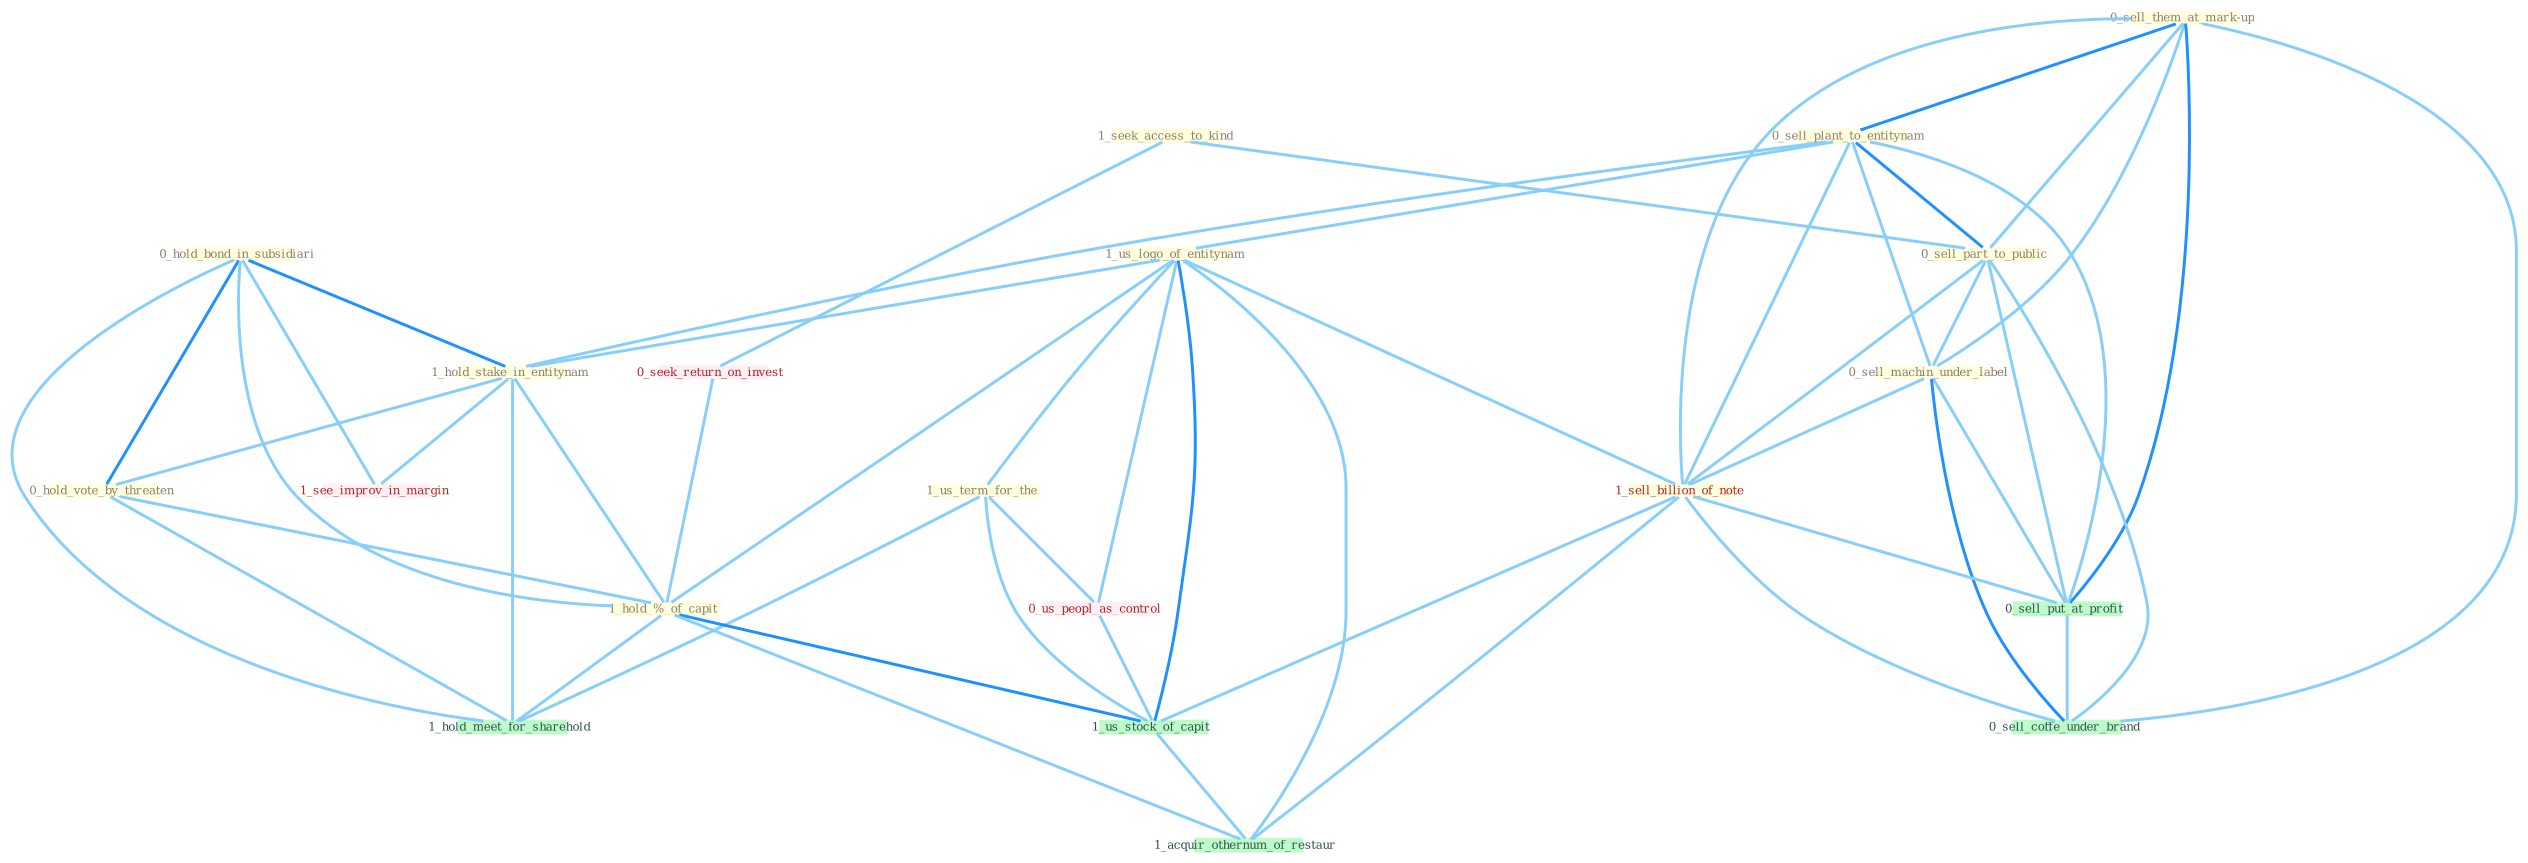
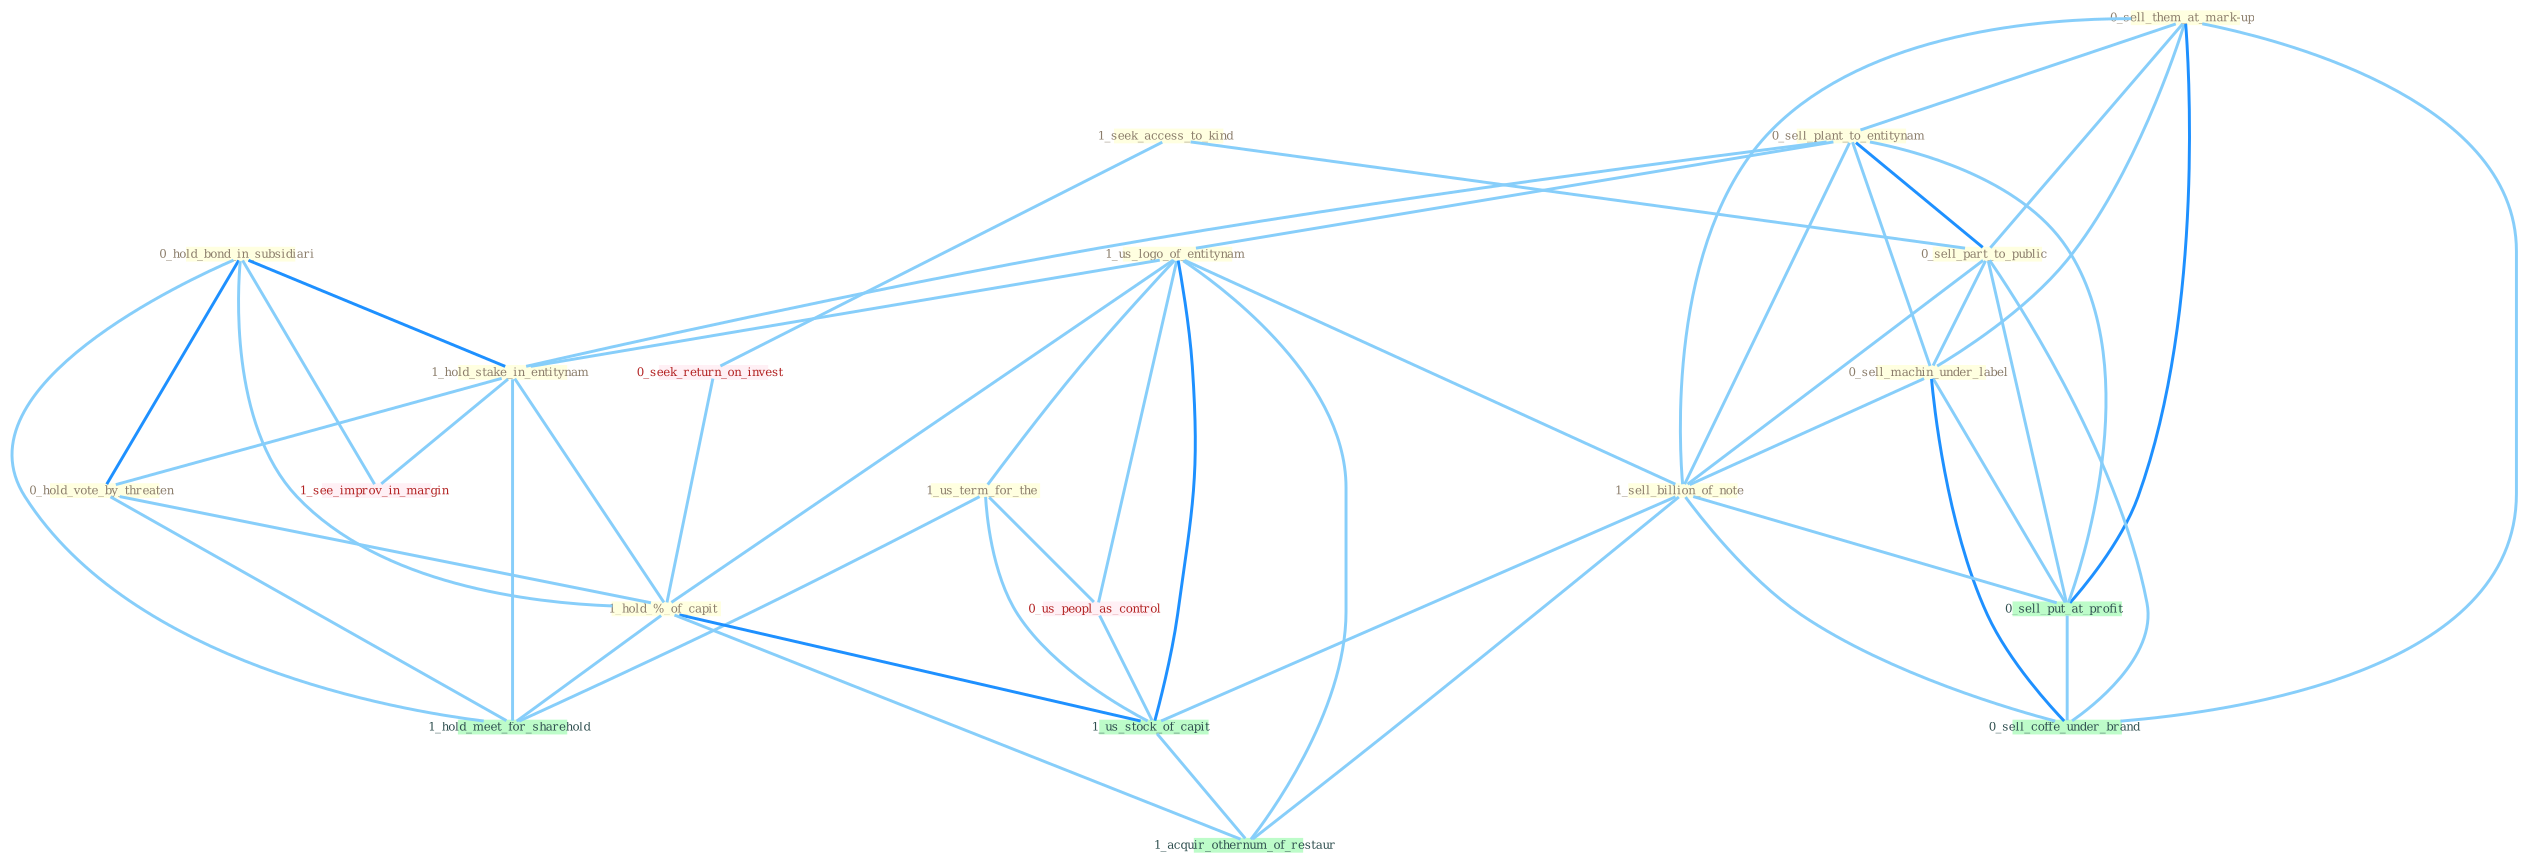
edge "0_sell_them_at_mark-up" -- "0_sell_plant_to_entitynam": color #1e90ff -> #87cefa
node "1_sell_billion_of_note": fontcolor #b22222 -> #8b7d6b
